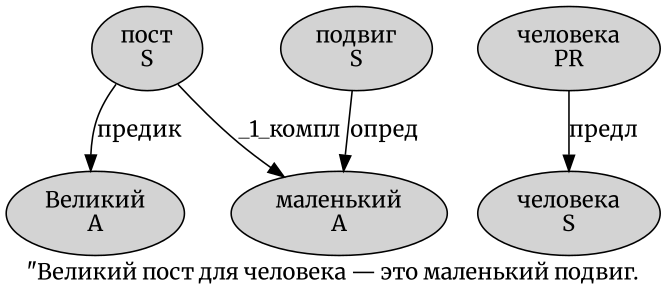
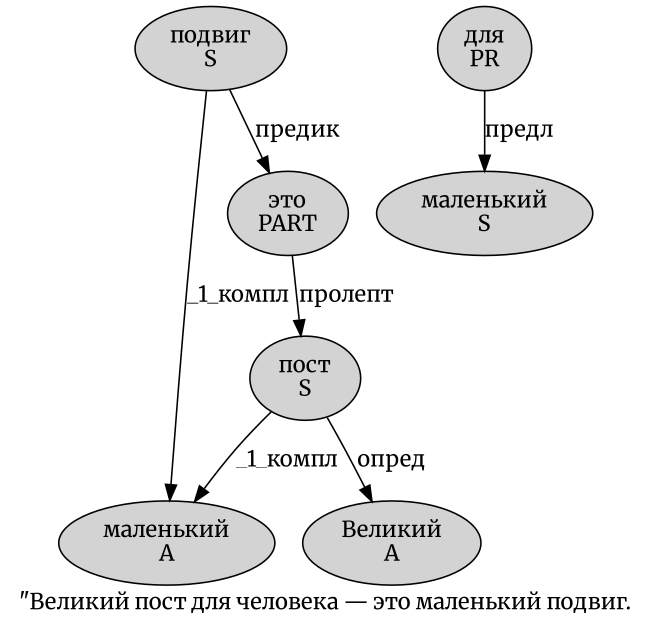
node "человека PR": label "человека PR" -> "для PR"
edge "пост S" -> "Великий A": label "предик" -> "опред"
edge "подвиг S" -> "маленький A": label "опред" -> "_1_компл"
node "это PART": added
node "человека S": label "человека S" -> "маленький S"
